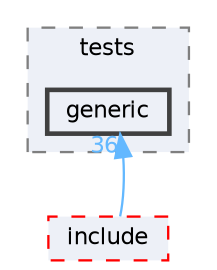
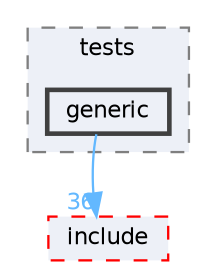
edge "include" -> "generic": reversed
